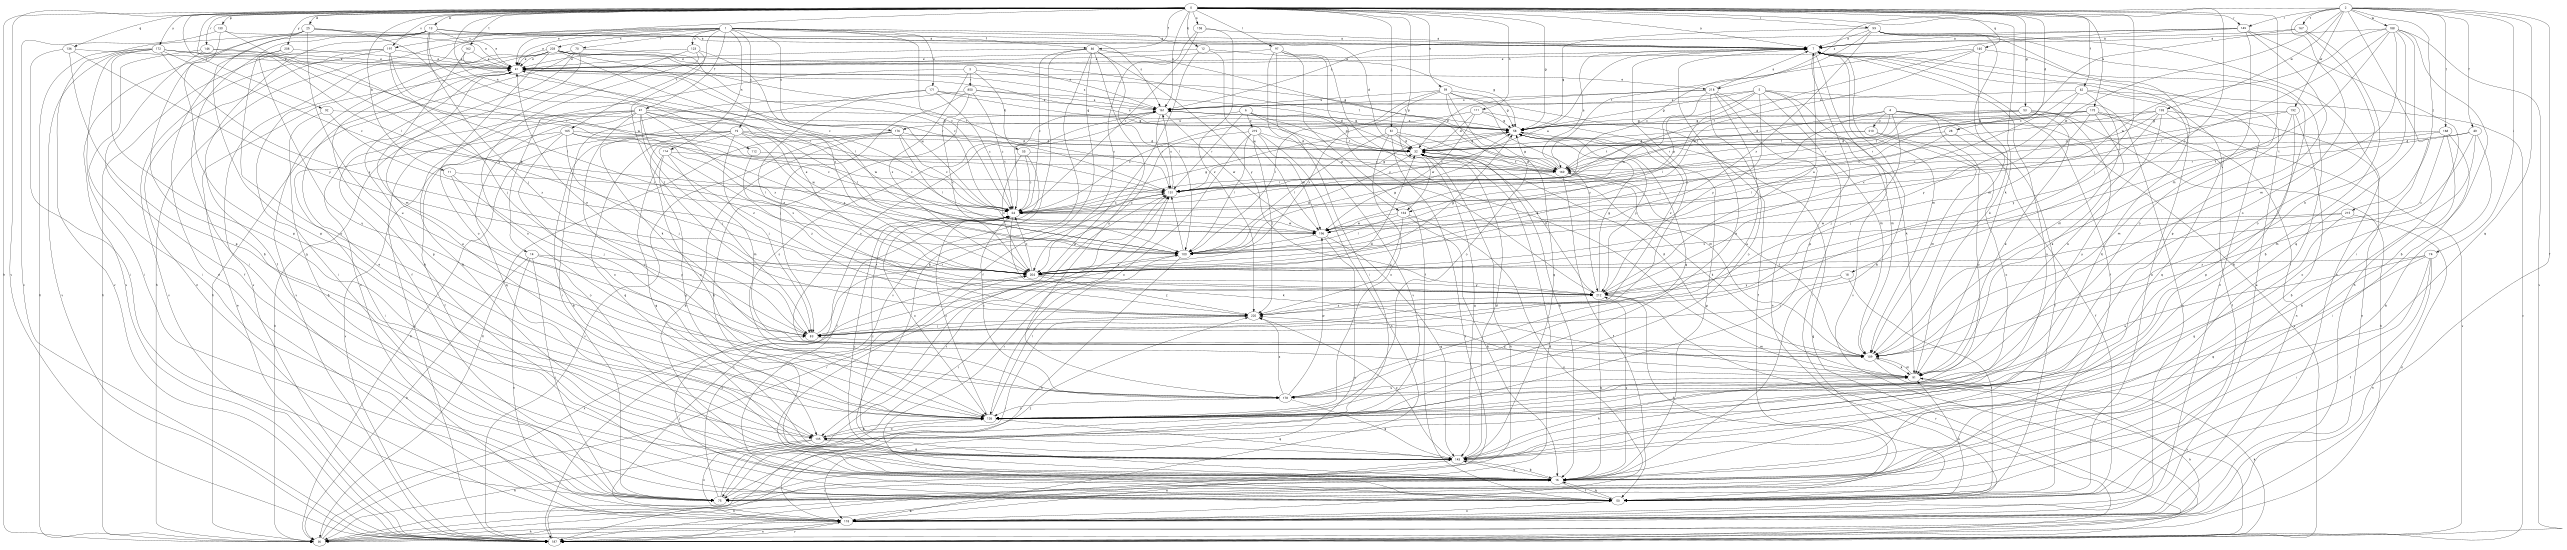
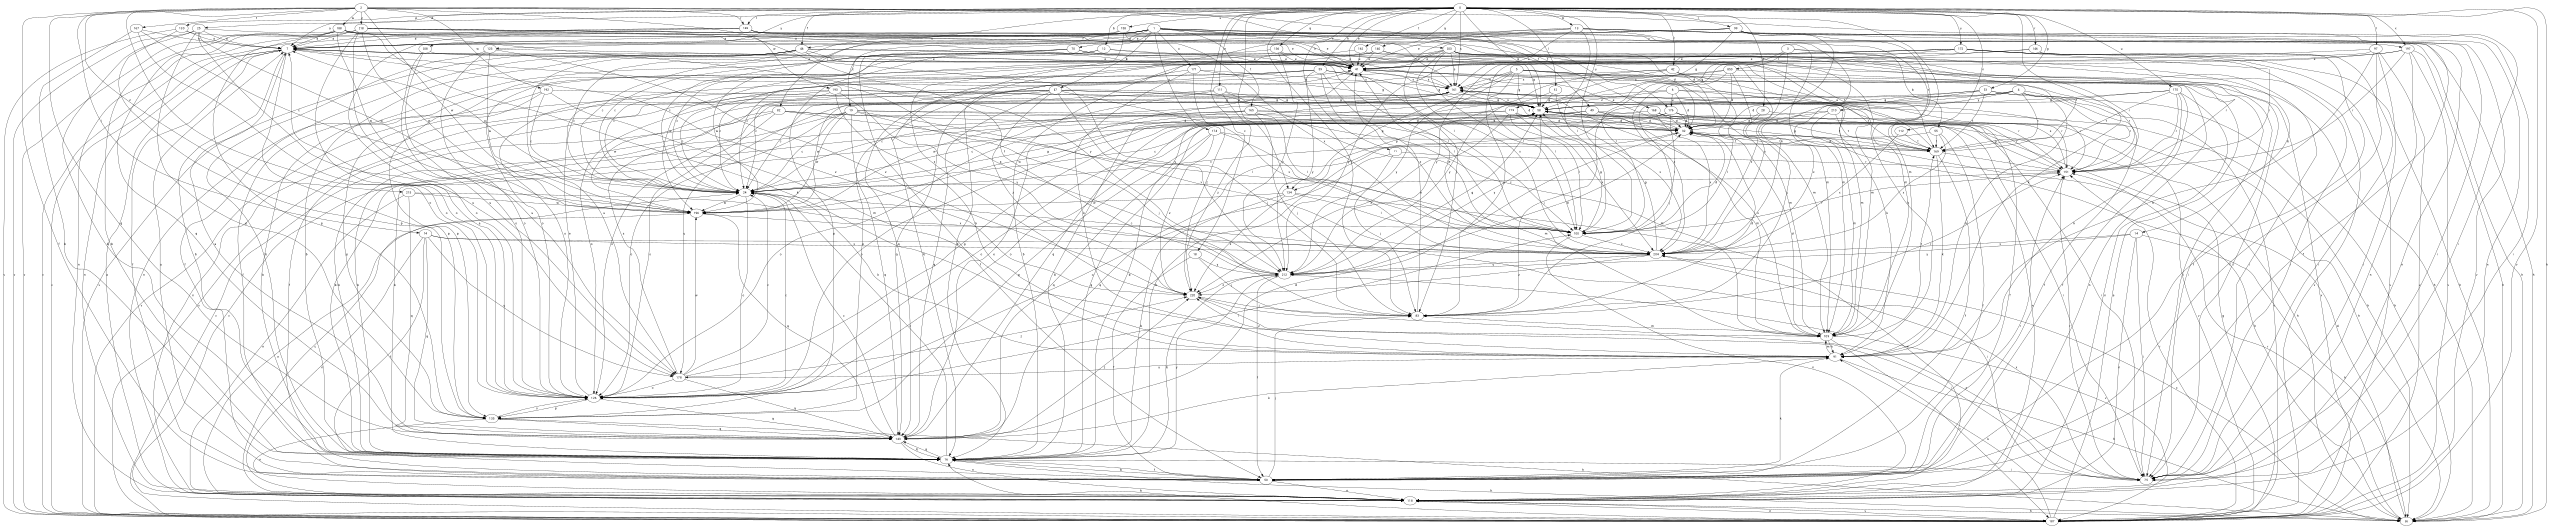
edge "41" -> "218": reversed
